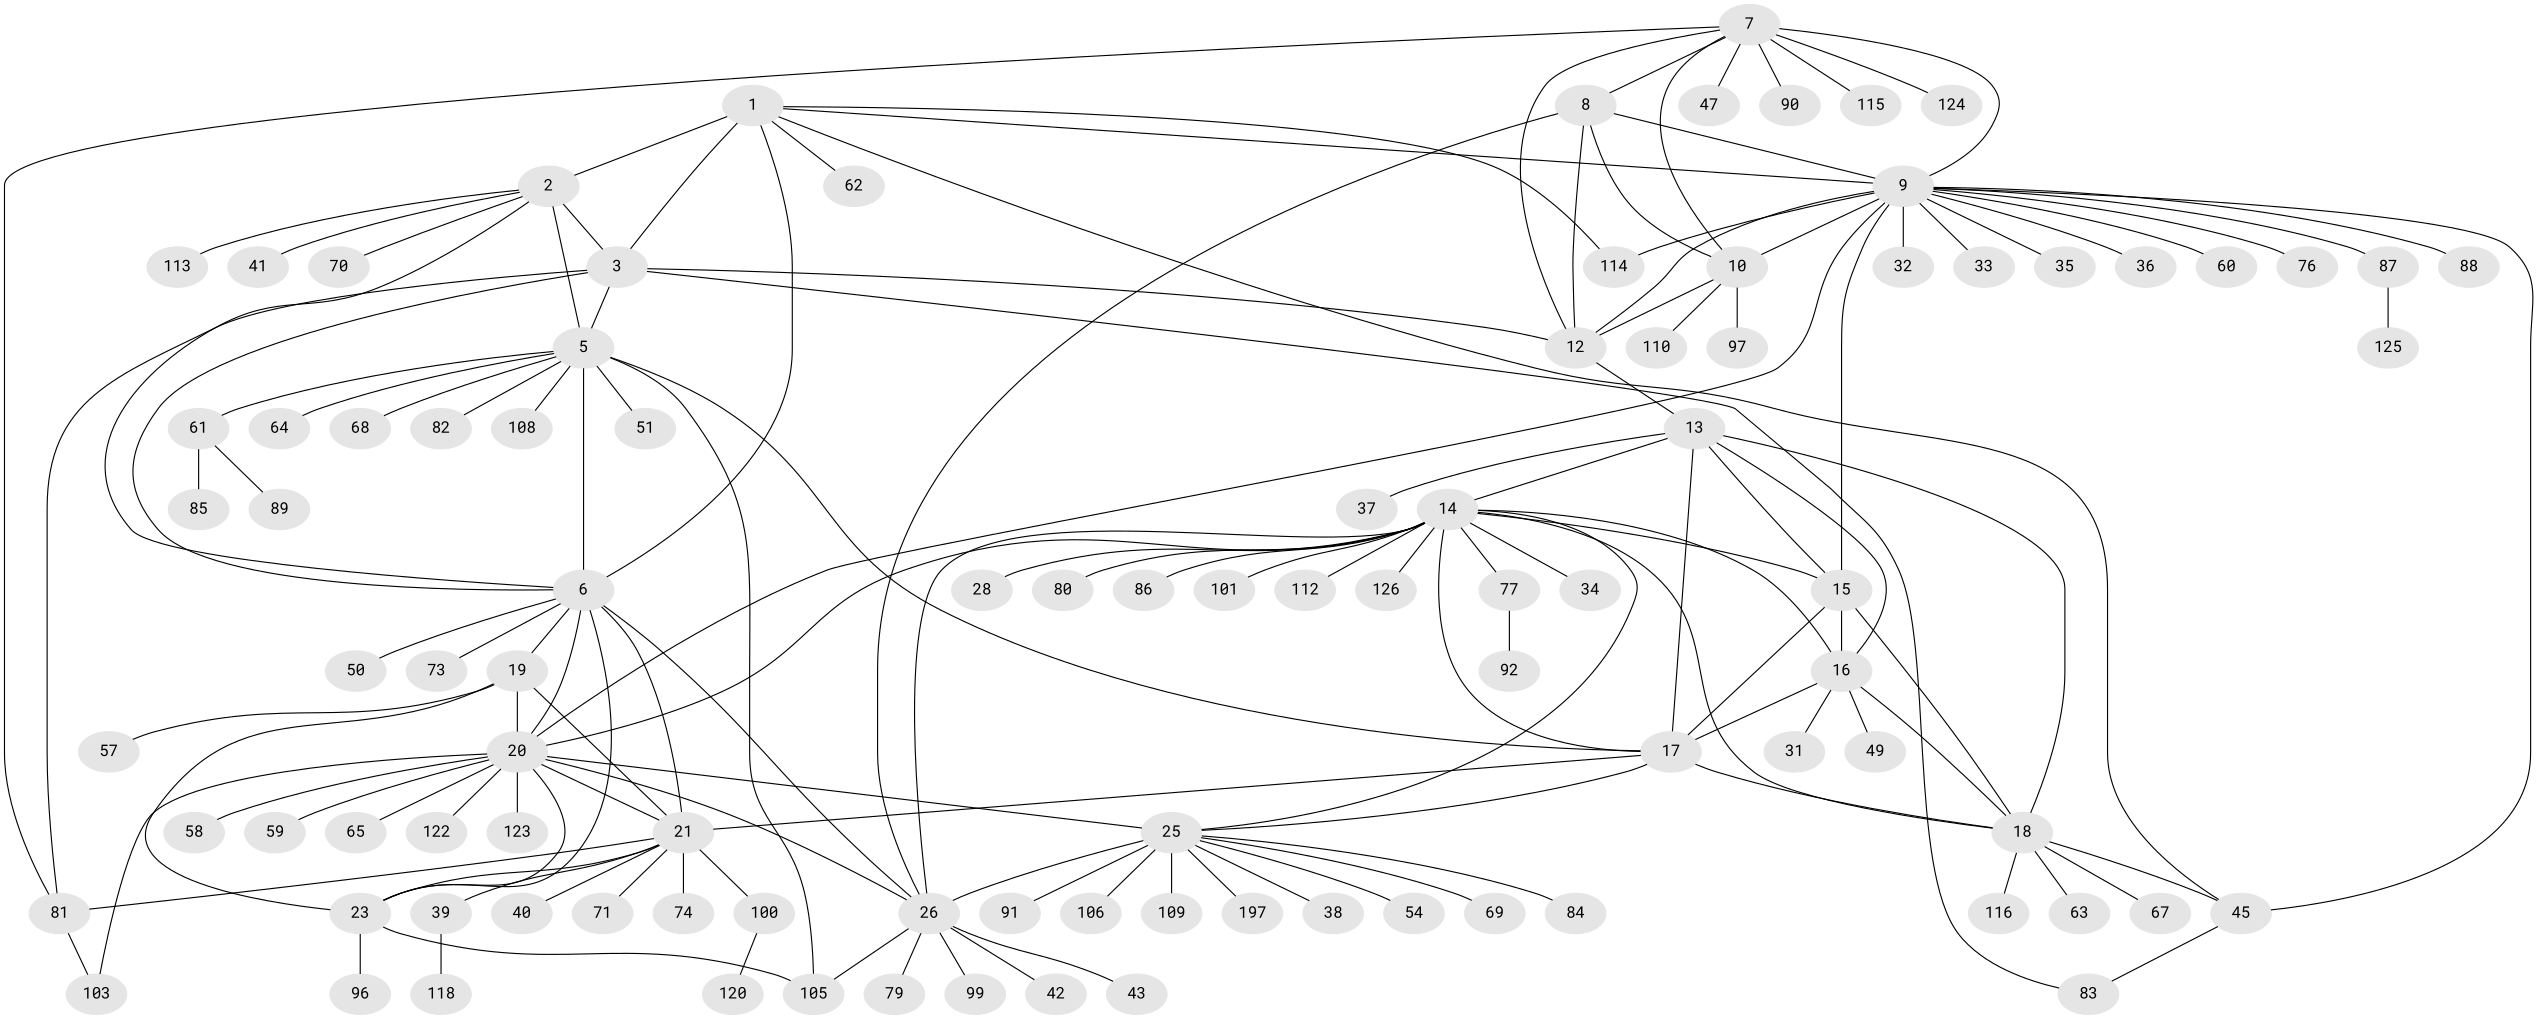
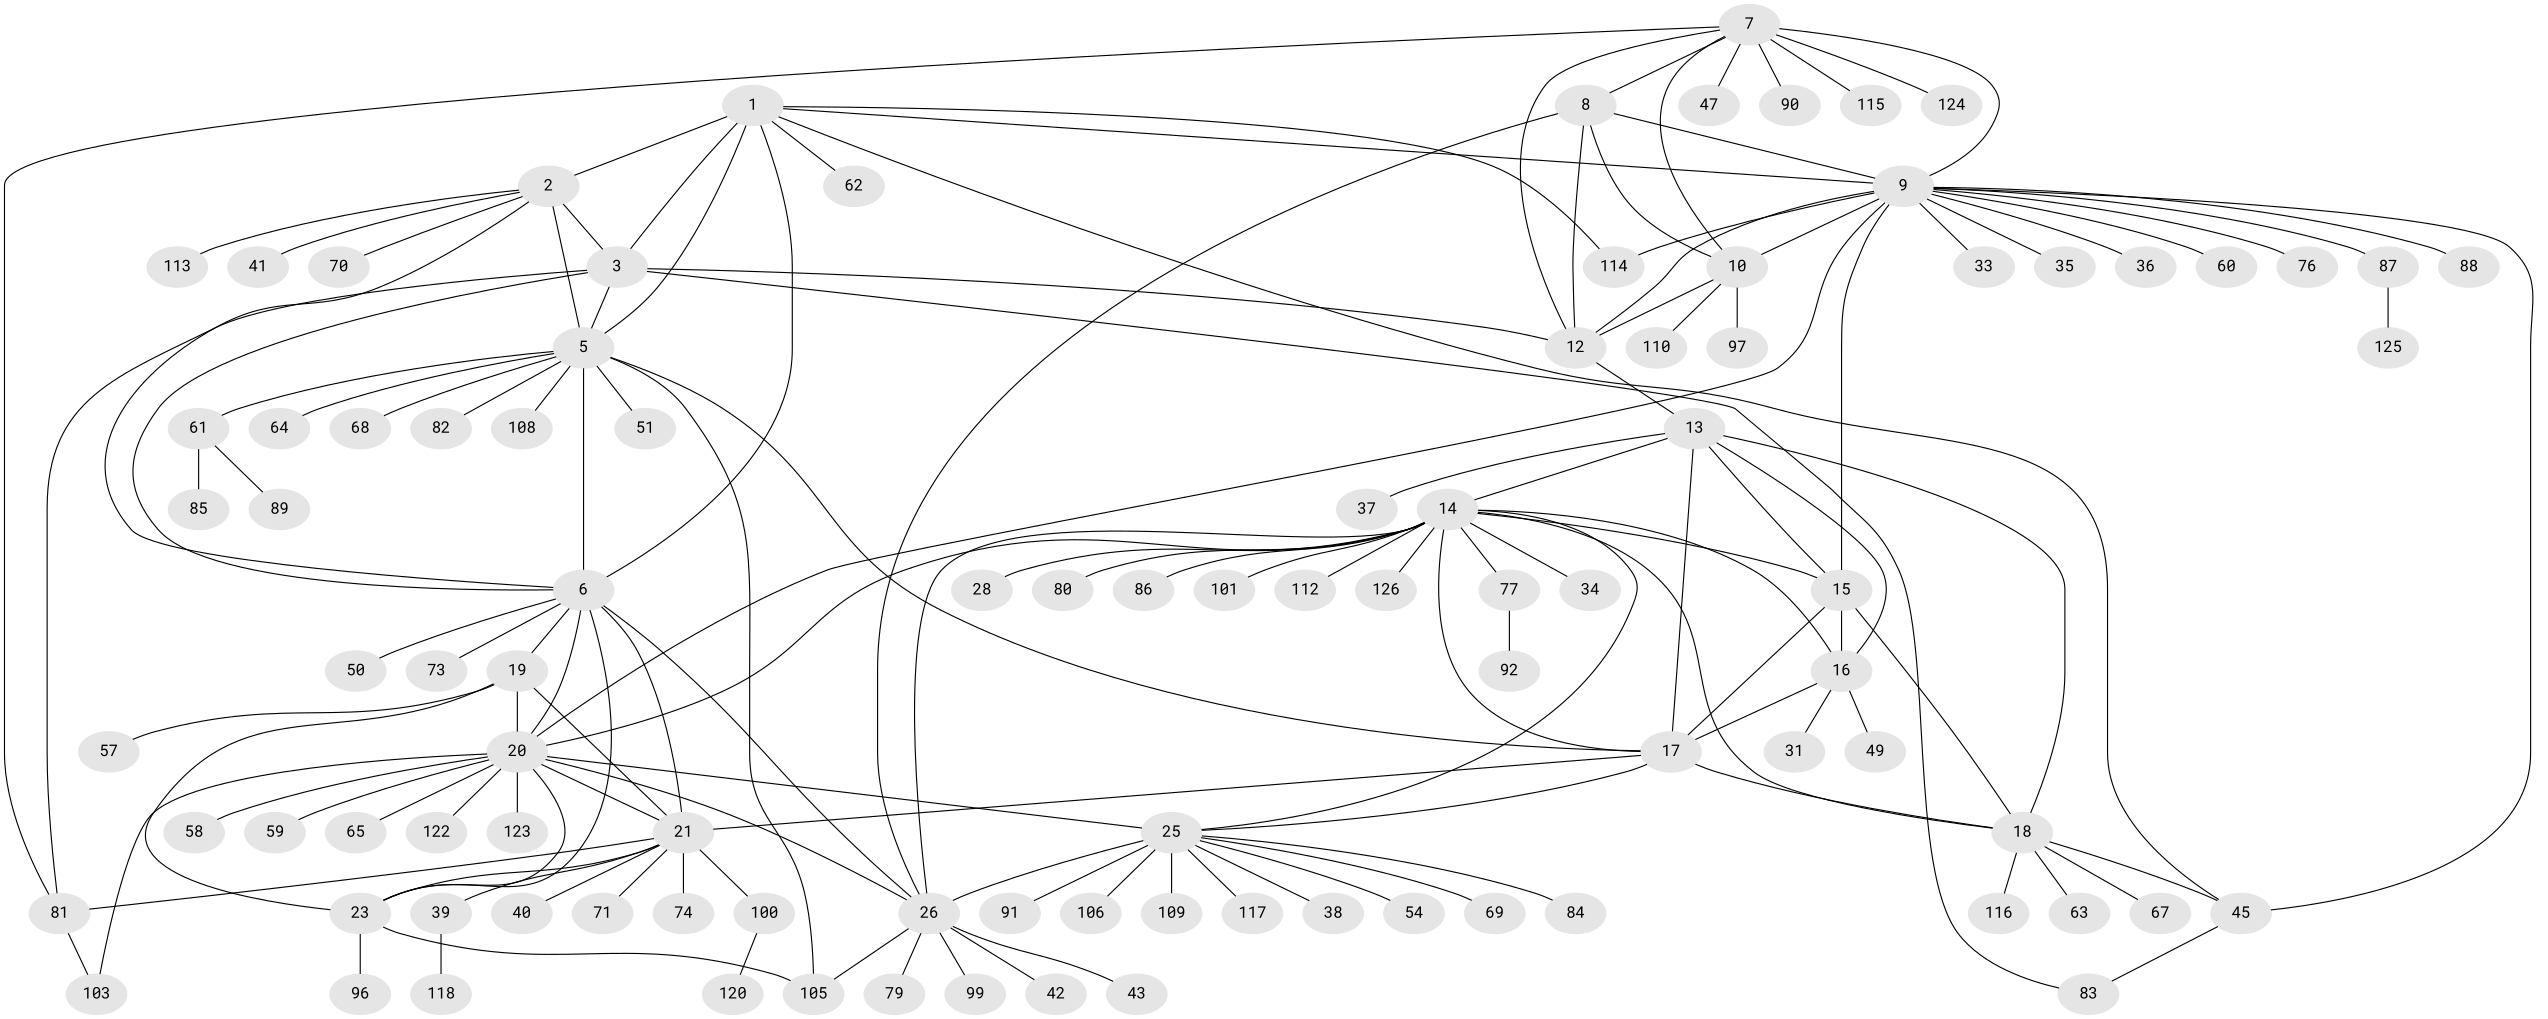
edge "1" -- "5": added
node "32": removed
edge "16" -- "18": removed
node "197": label "197" -> "117"
